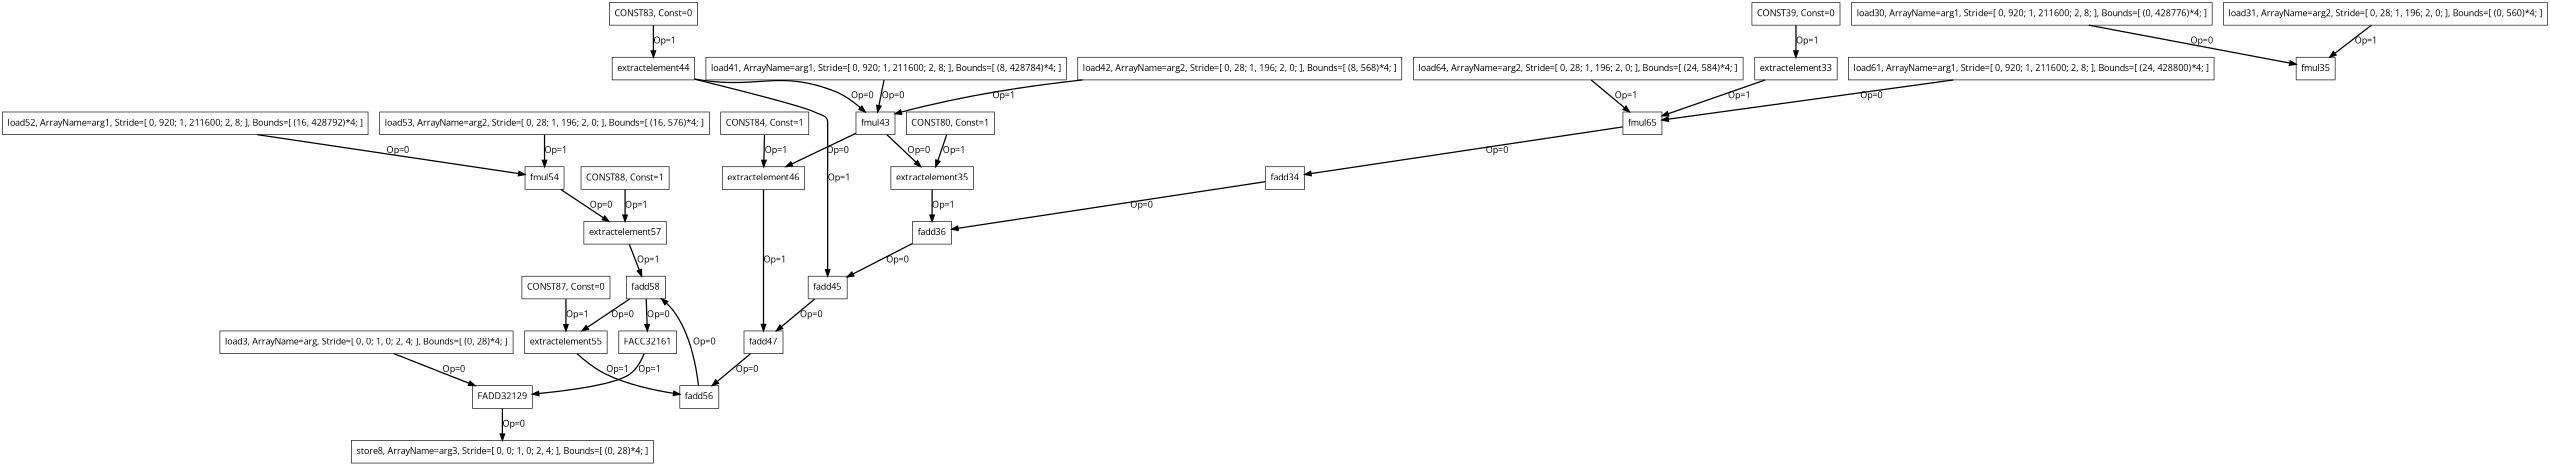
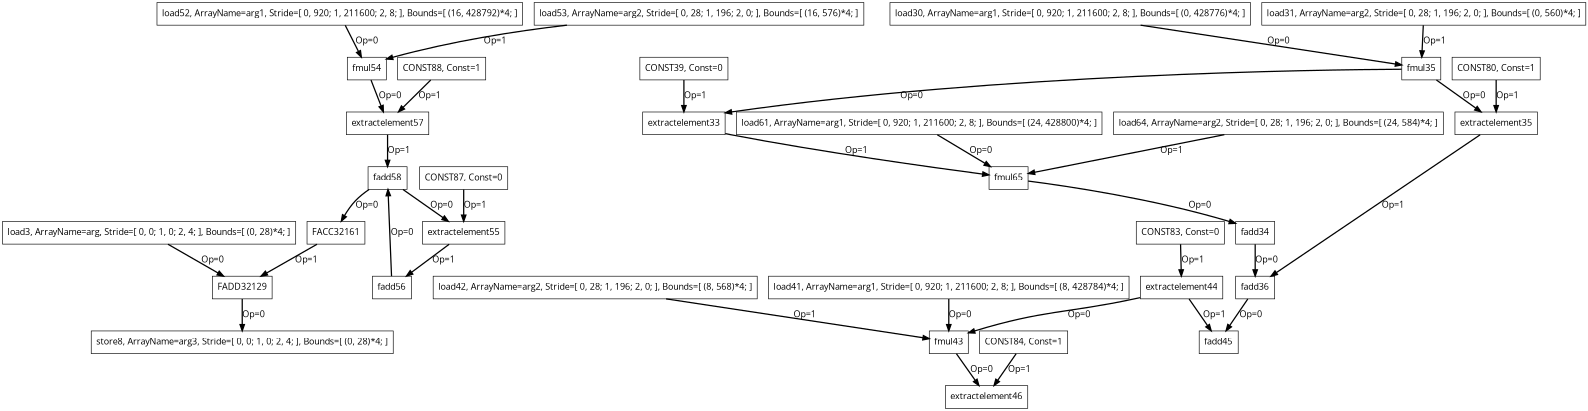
edge "fmul35" -> "extractelement33": added, label "Op=0"
edge "fmul43" -> "extractelement35": now "fmul35" -> "extractelement35"
node "fadd47": removed
